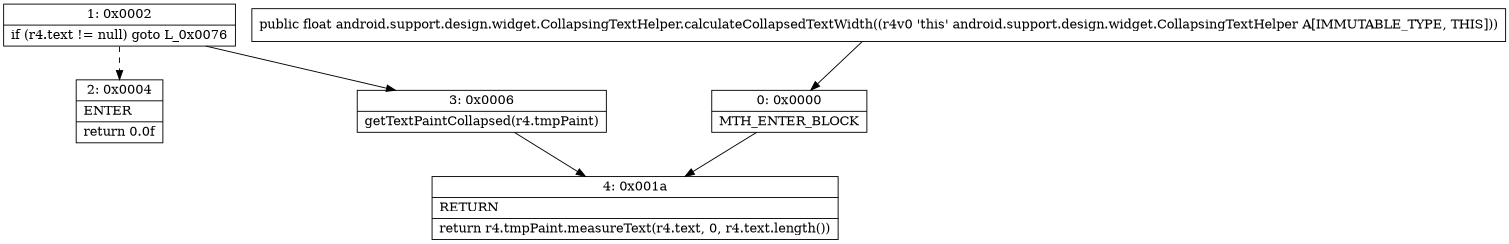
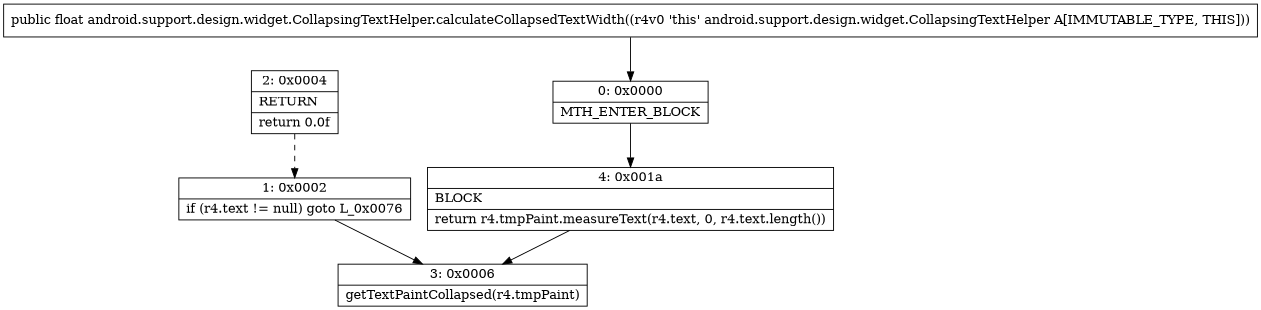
edge "1: 0x0002" -> "2: 0x0004": reversed
node "2: 0x0004": text "ENTER" -> "RETURN"
edge "3: 0x0006" -> "4: 0x001a": reversed
node "4: 0x001a": text "RETURN" -> "BLOCK"
